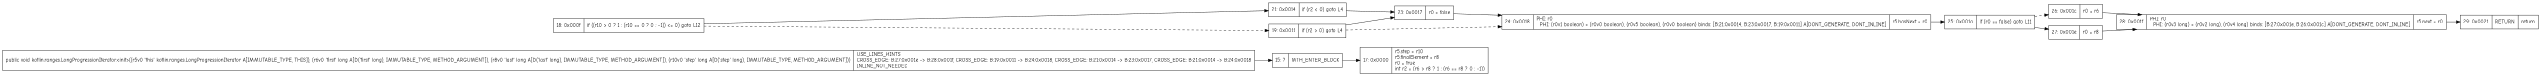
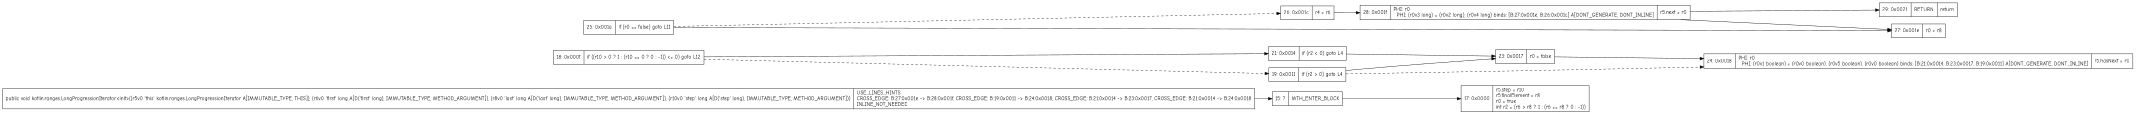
node "26: 0x001c": text "r0 = r6" -> "r4 = r6"
edge "24: 0x0018" -> "25: 0x001a": removed
edge "27: 0x001e" -> "28: 0x001f": reversed
